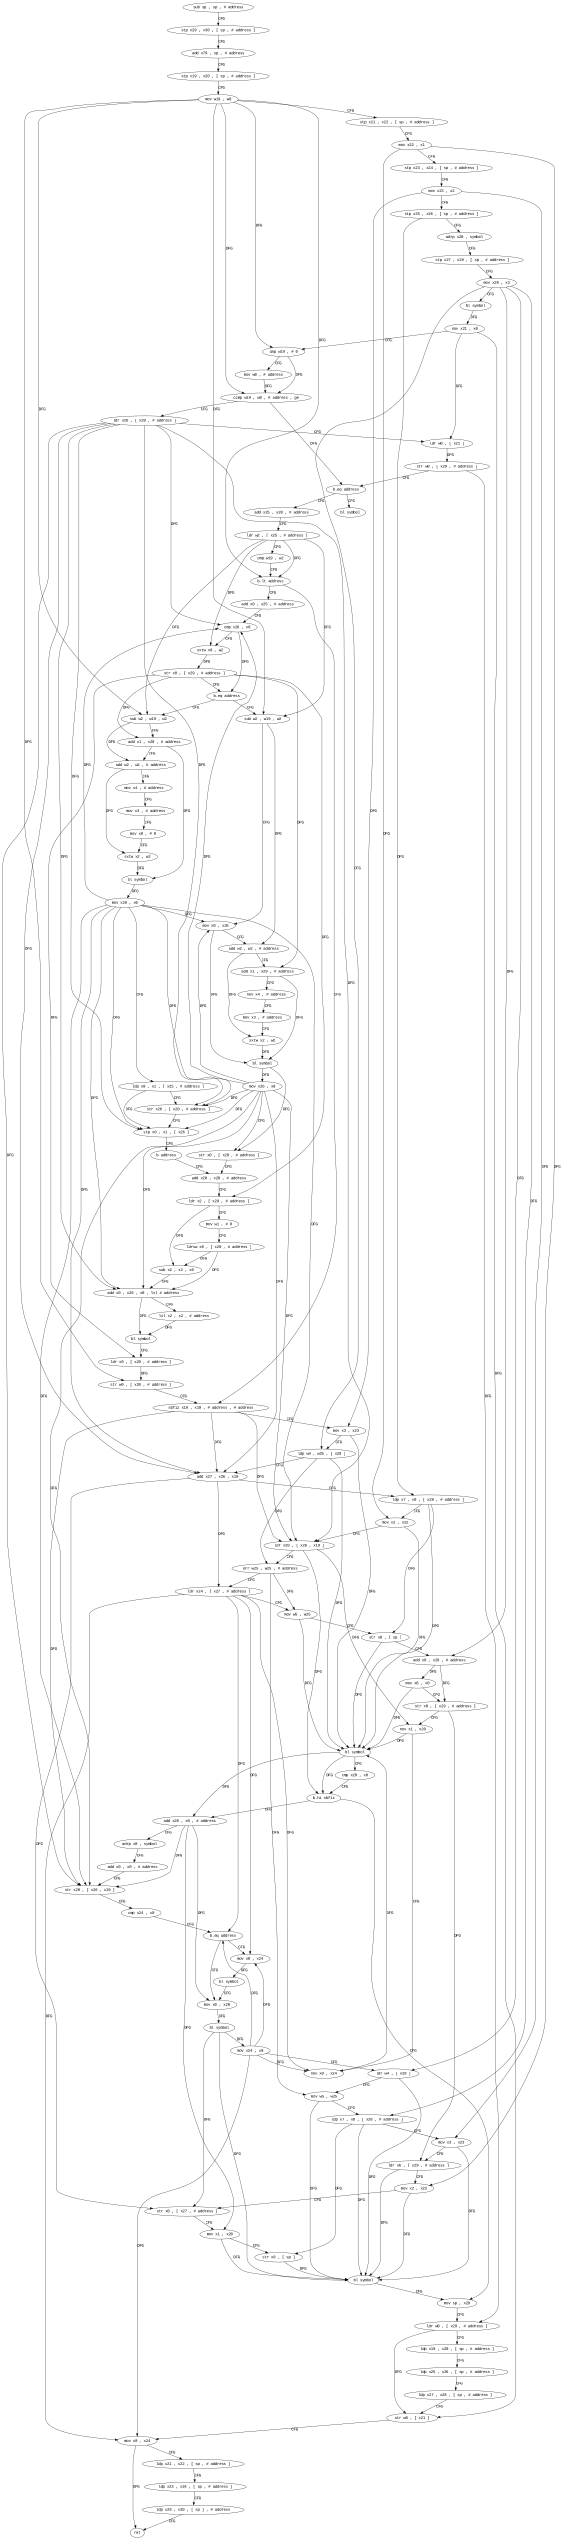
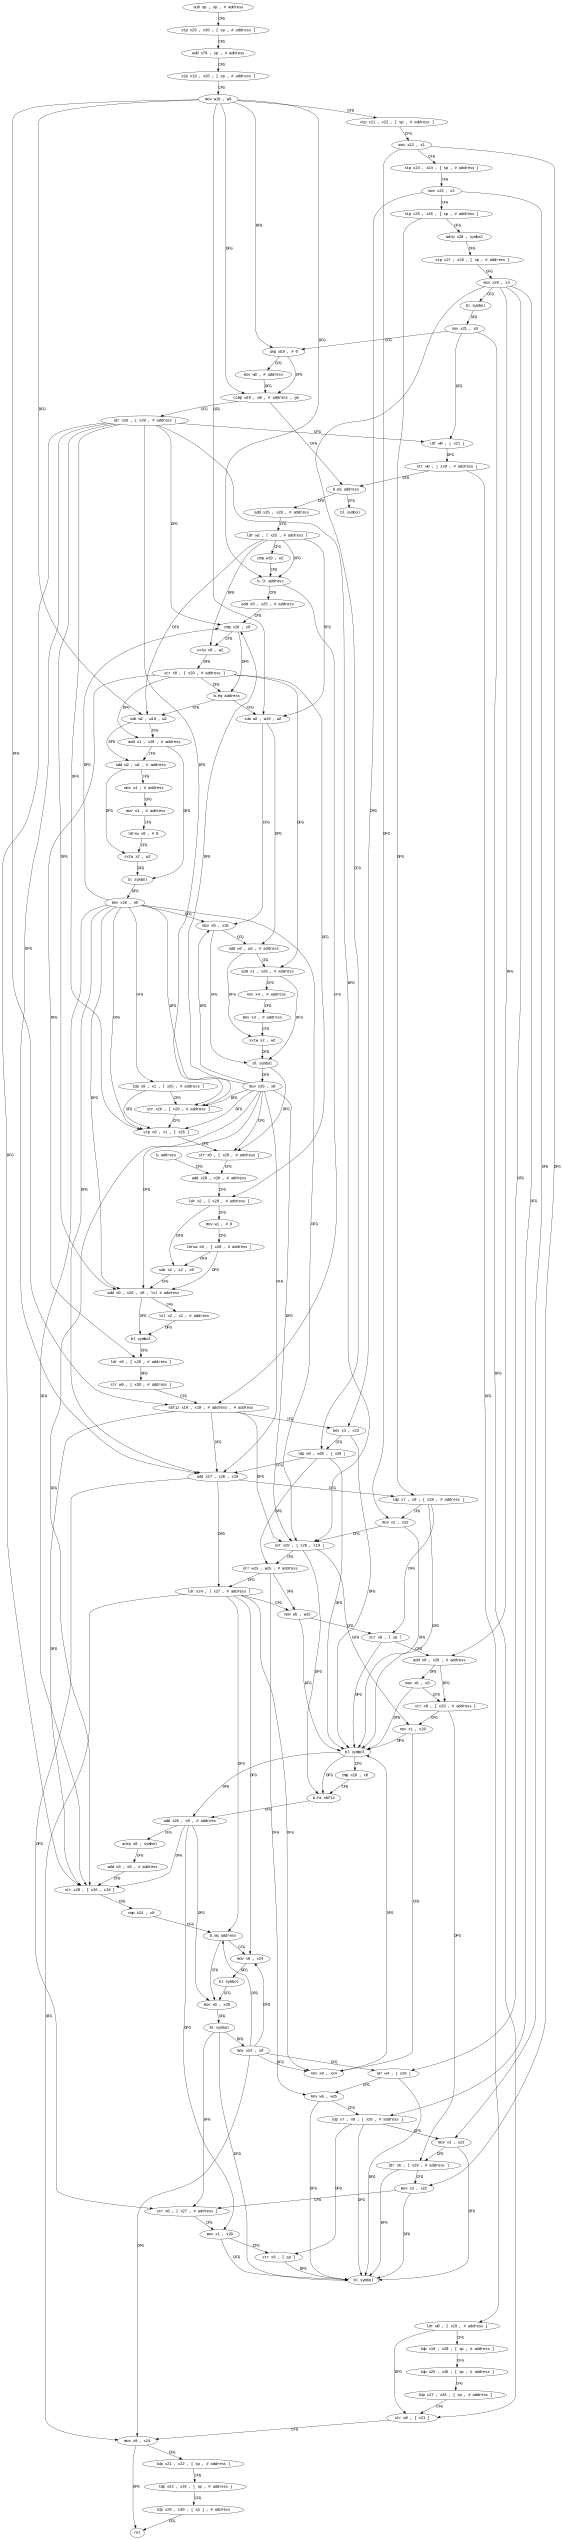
edge "mov w19 , w0" -> "str w0 , [ x20 , # address ]": now "mov w19 , w0" -> "sbfiz x19 , x19 , # address , # address"
node "mov x0 , # 0": label "mov x0 , # 0" -> "ldrsw x0 , # 0"
edge "stp x0 , x1 , [ x26 ]" -> "b address": now "stp x0 , x1 , [ x26 ]" -> "str x0 , [ x20 , # address ]"
node "mov sp , x29": removed
